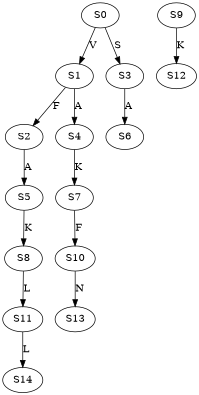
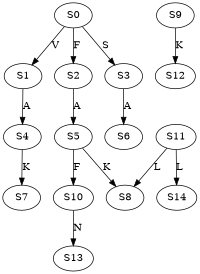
edge "S1" -> "S2": now "S0" -> "S2"
edge "S7" -> "S10": now "S5" -> "S10"
edge "S8" -> "S11": reversed
